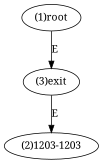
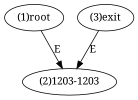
edge "(1)root" -> "(3)exit": now "(1)root" -> "(2)1203-1203"
